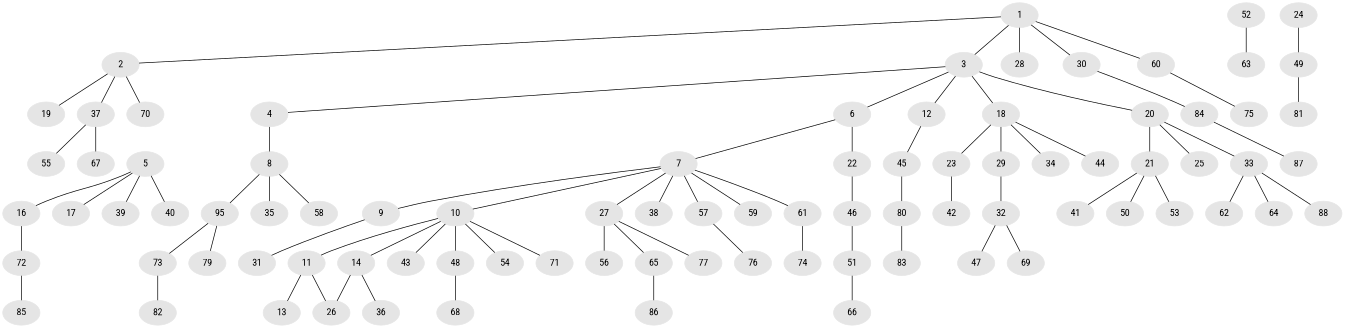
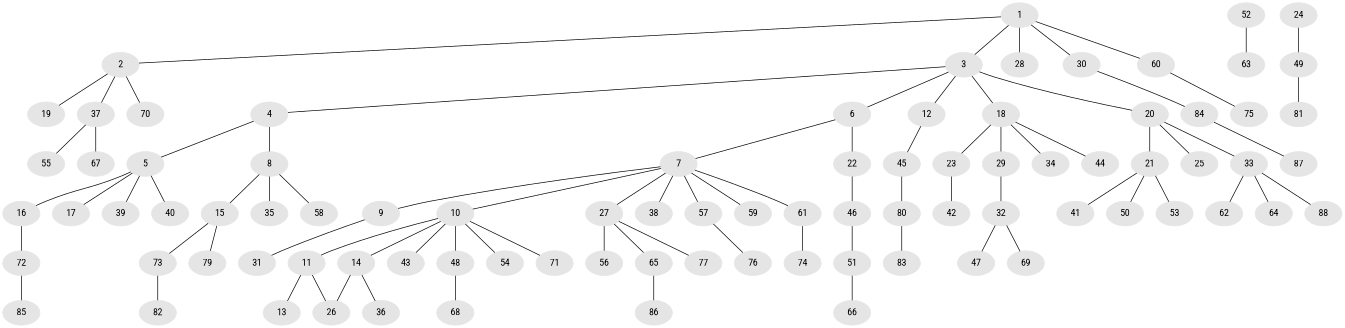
edge "4" -- "5": added
node "95": label "95" -> "15"
